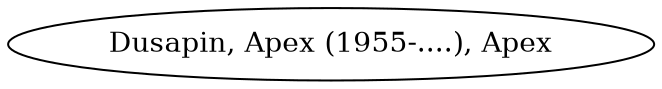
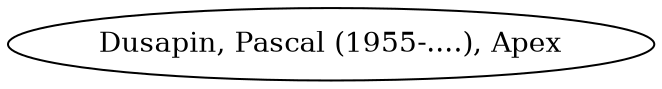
node "Dusapin, Apex (1955-....), Apex": label "Dusapin, Apex (1955-....), Apex" -> "Dusapin, Pascal (1955-....), Apex"
